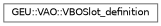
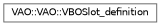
node "GEU::VAO::VBOSlot_definition": label "GEU::VAO::VBOSlot_definition" -> "VAO::VAO::VBOSlot_definition"
